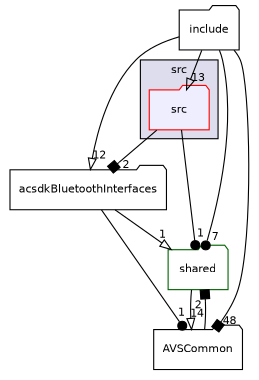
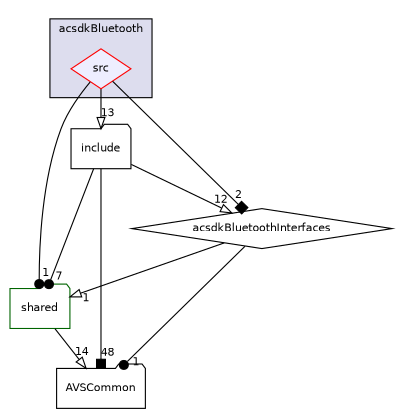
edge "include" -> "src": reversed
cluster "src": label "src" -> "acsdkBluetooth"
node "src": shape folder -> diamond
node "acsdkBluetoothInterfaces": shape folder -> diamond
edge "AVSCommon" -> "shared": removed
